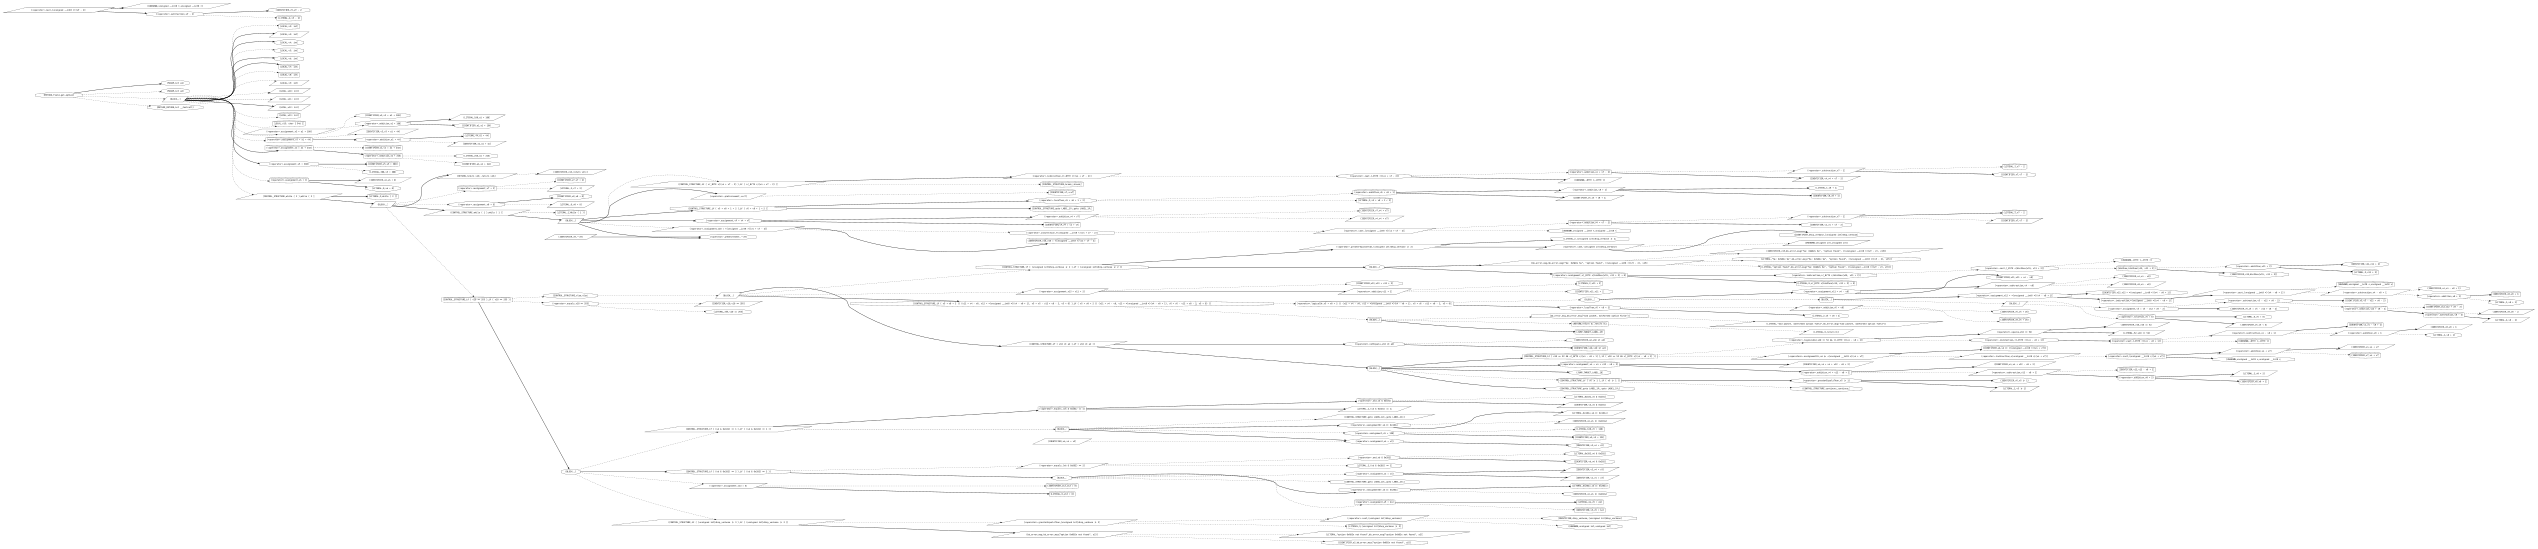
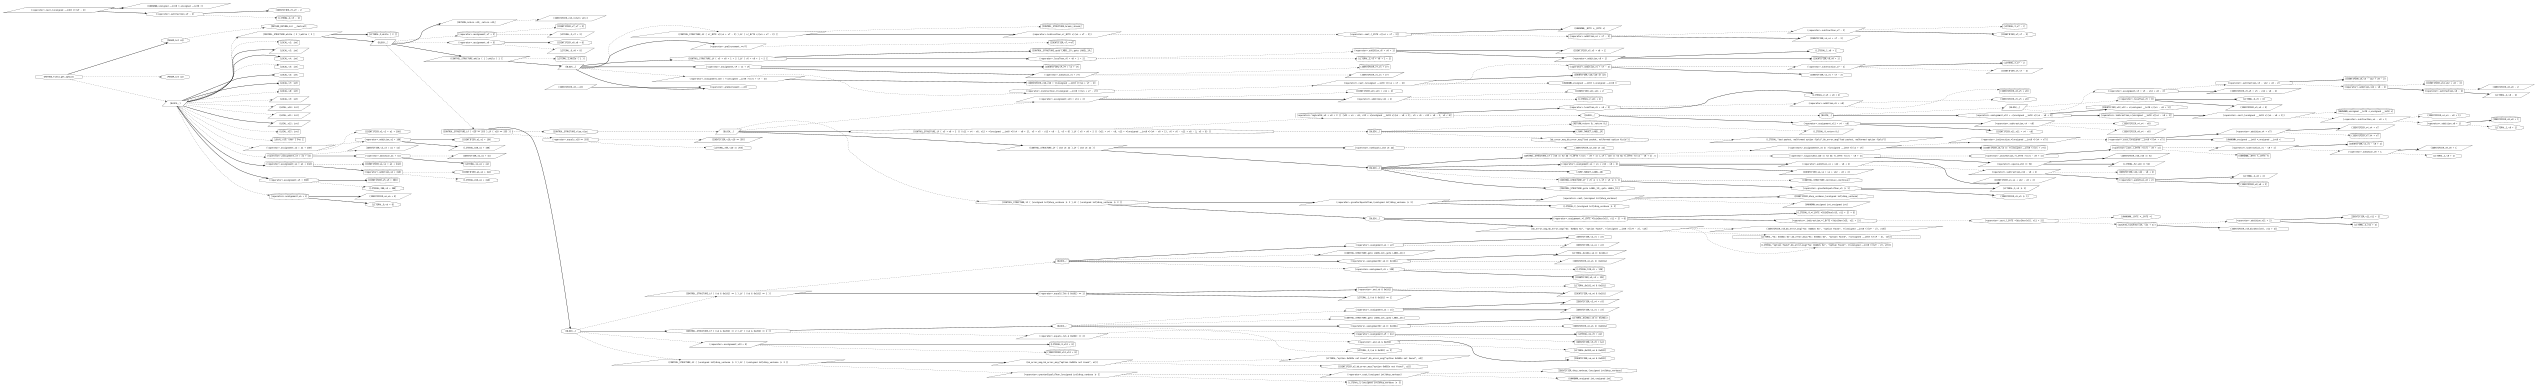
edge "(METHOD,field_get_option)" -> "(METHOD_RETURN,int __fastcall)": now "(PARAM,int a1)" -> "(METHOD_RETURN,int __fastcall)"
node "(IDENTIFIER,v5,v5 = v5 - v12 + v8 - 2)": shape octagon -> parallelogram
edge "(<operator>.notEquals,v10 != a2)" -> "(IDENTIFIER,v10,v10 != a2)": now "(<operator>.cast,(unsigned __int8 *)(v4 + v7 - 2))" -> "(IDENTIFIER,v10,v10 != a2)"
node "(<operator>.addition,v4 + v12 - v8 + 2)": shape cylinder -> parallelogram
edge "(IDENTIFIER,v4,v4 = v2)" -> "(<operator>.assignment,v4 = v2)": reversed
